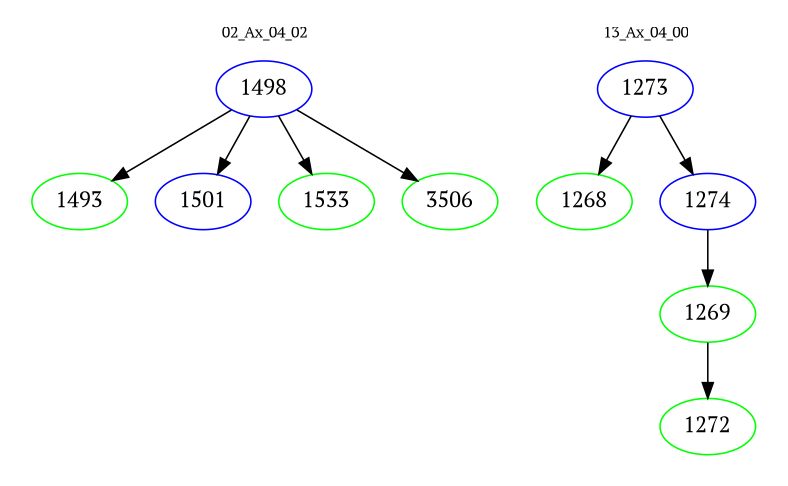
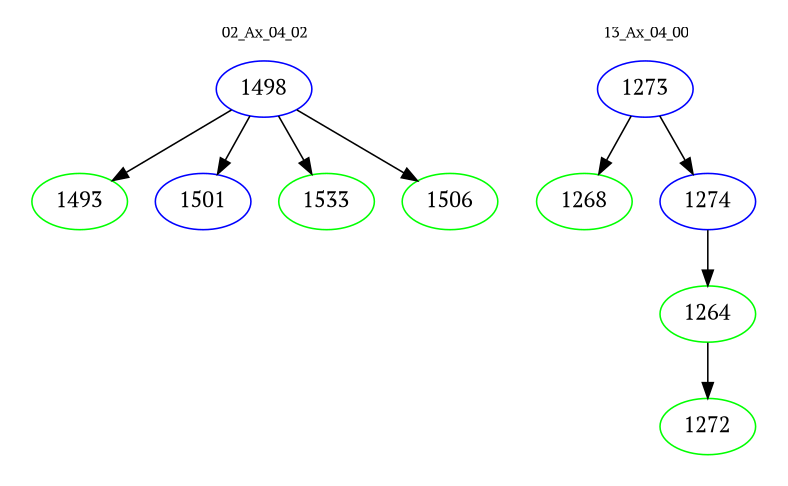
node "3506": label "3506" -> "1506"
node "1269": label "1269" -> "1264"
